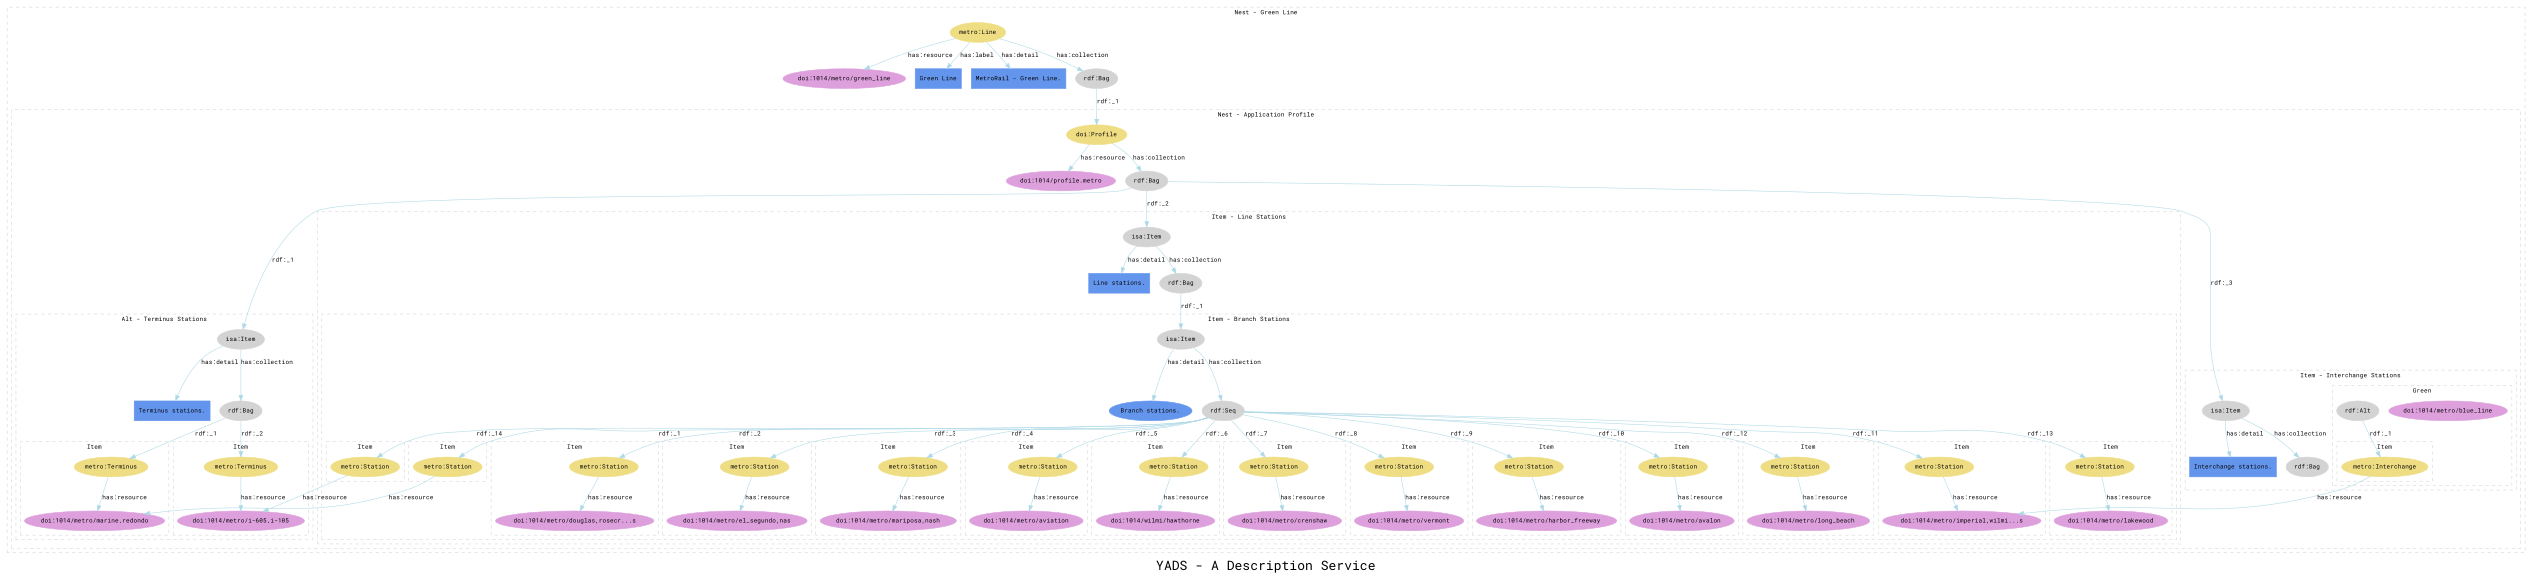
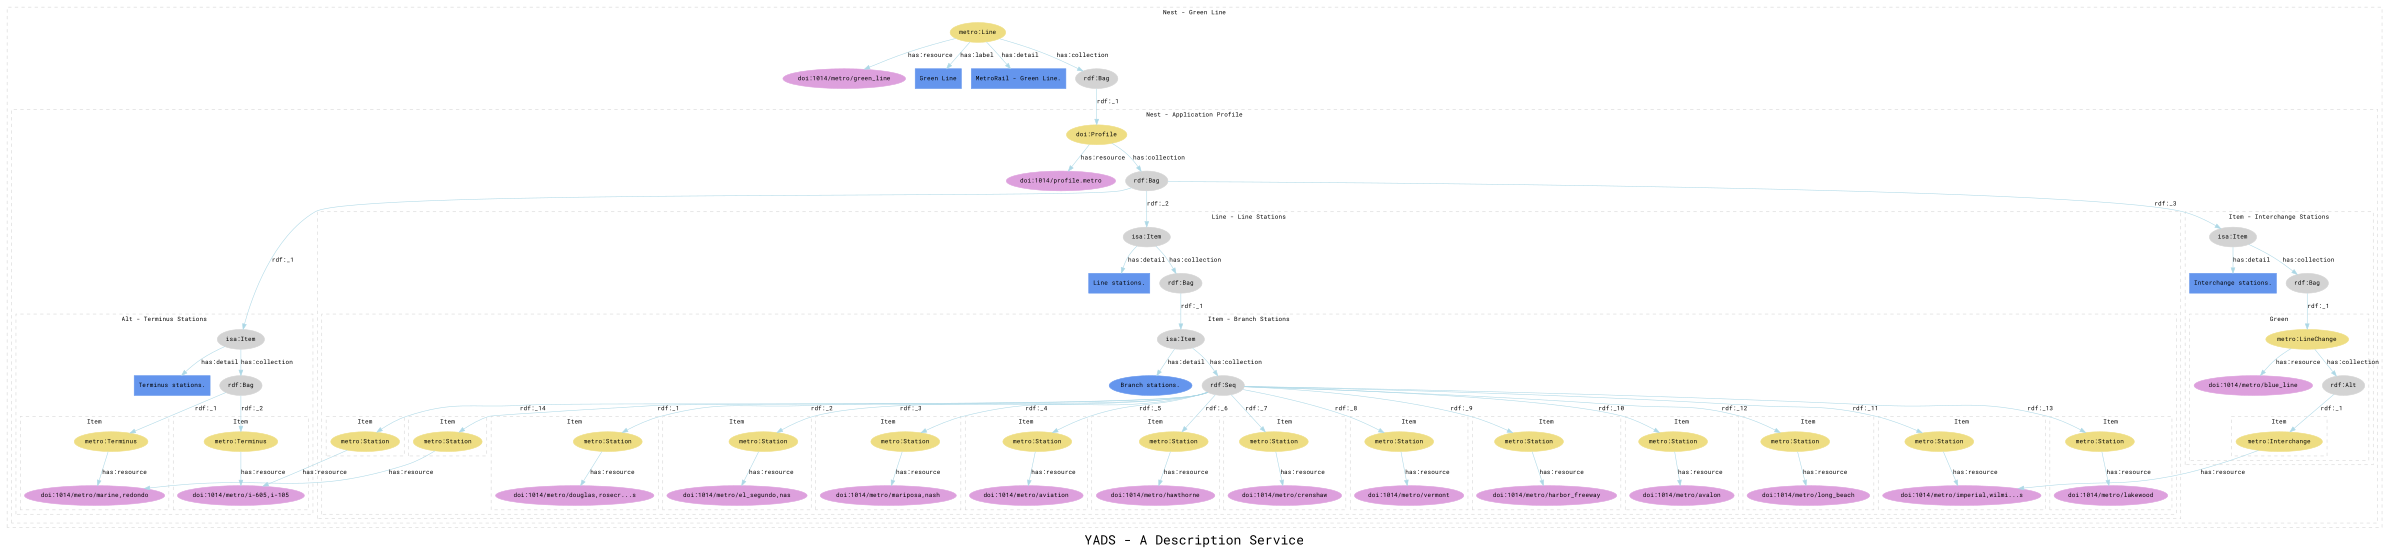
cluster "Item - Line Stations": label "Item - Line Stations" -> "Line - Line Stations"
node "metro:LineChange": added
node "doi:1014/wilmi/hawthorne": label "doi:1014/wilmi/hawthorne" -> "doi:1014/metro/hawthorne"
